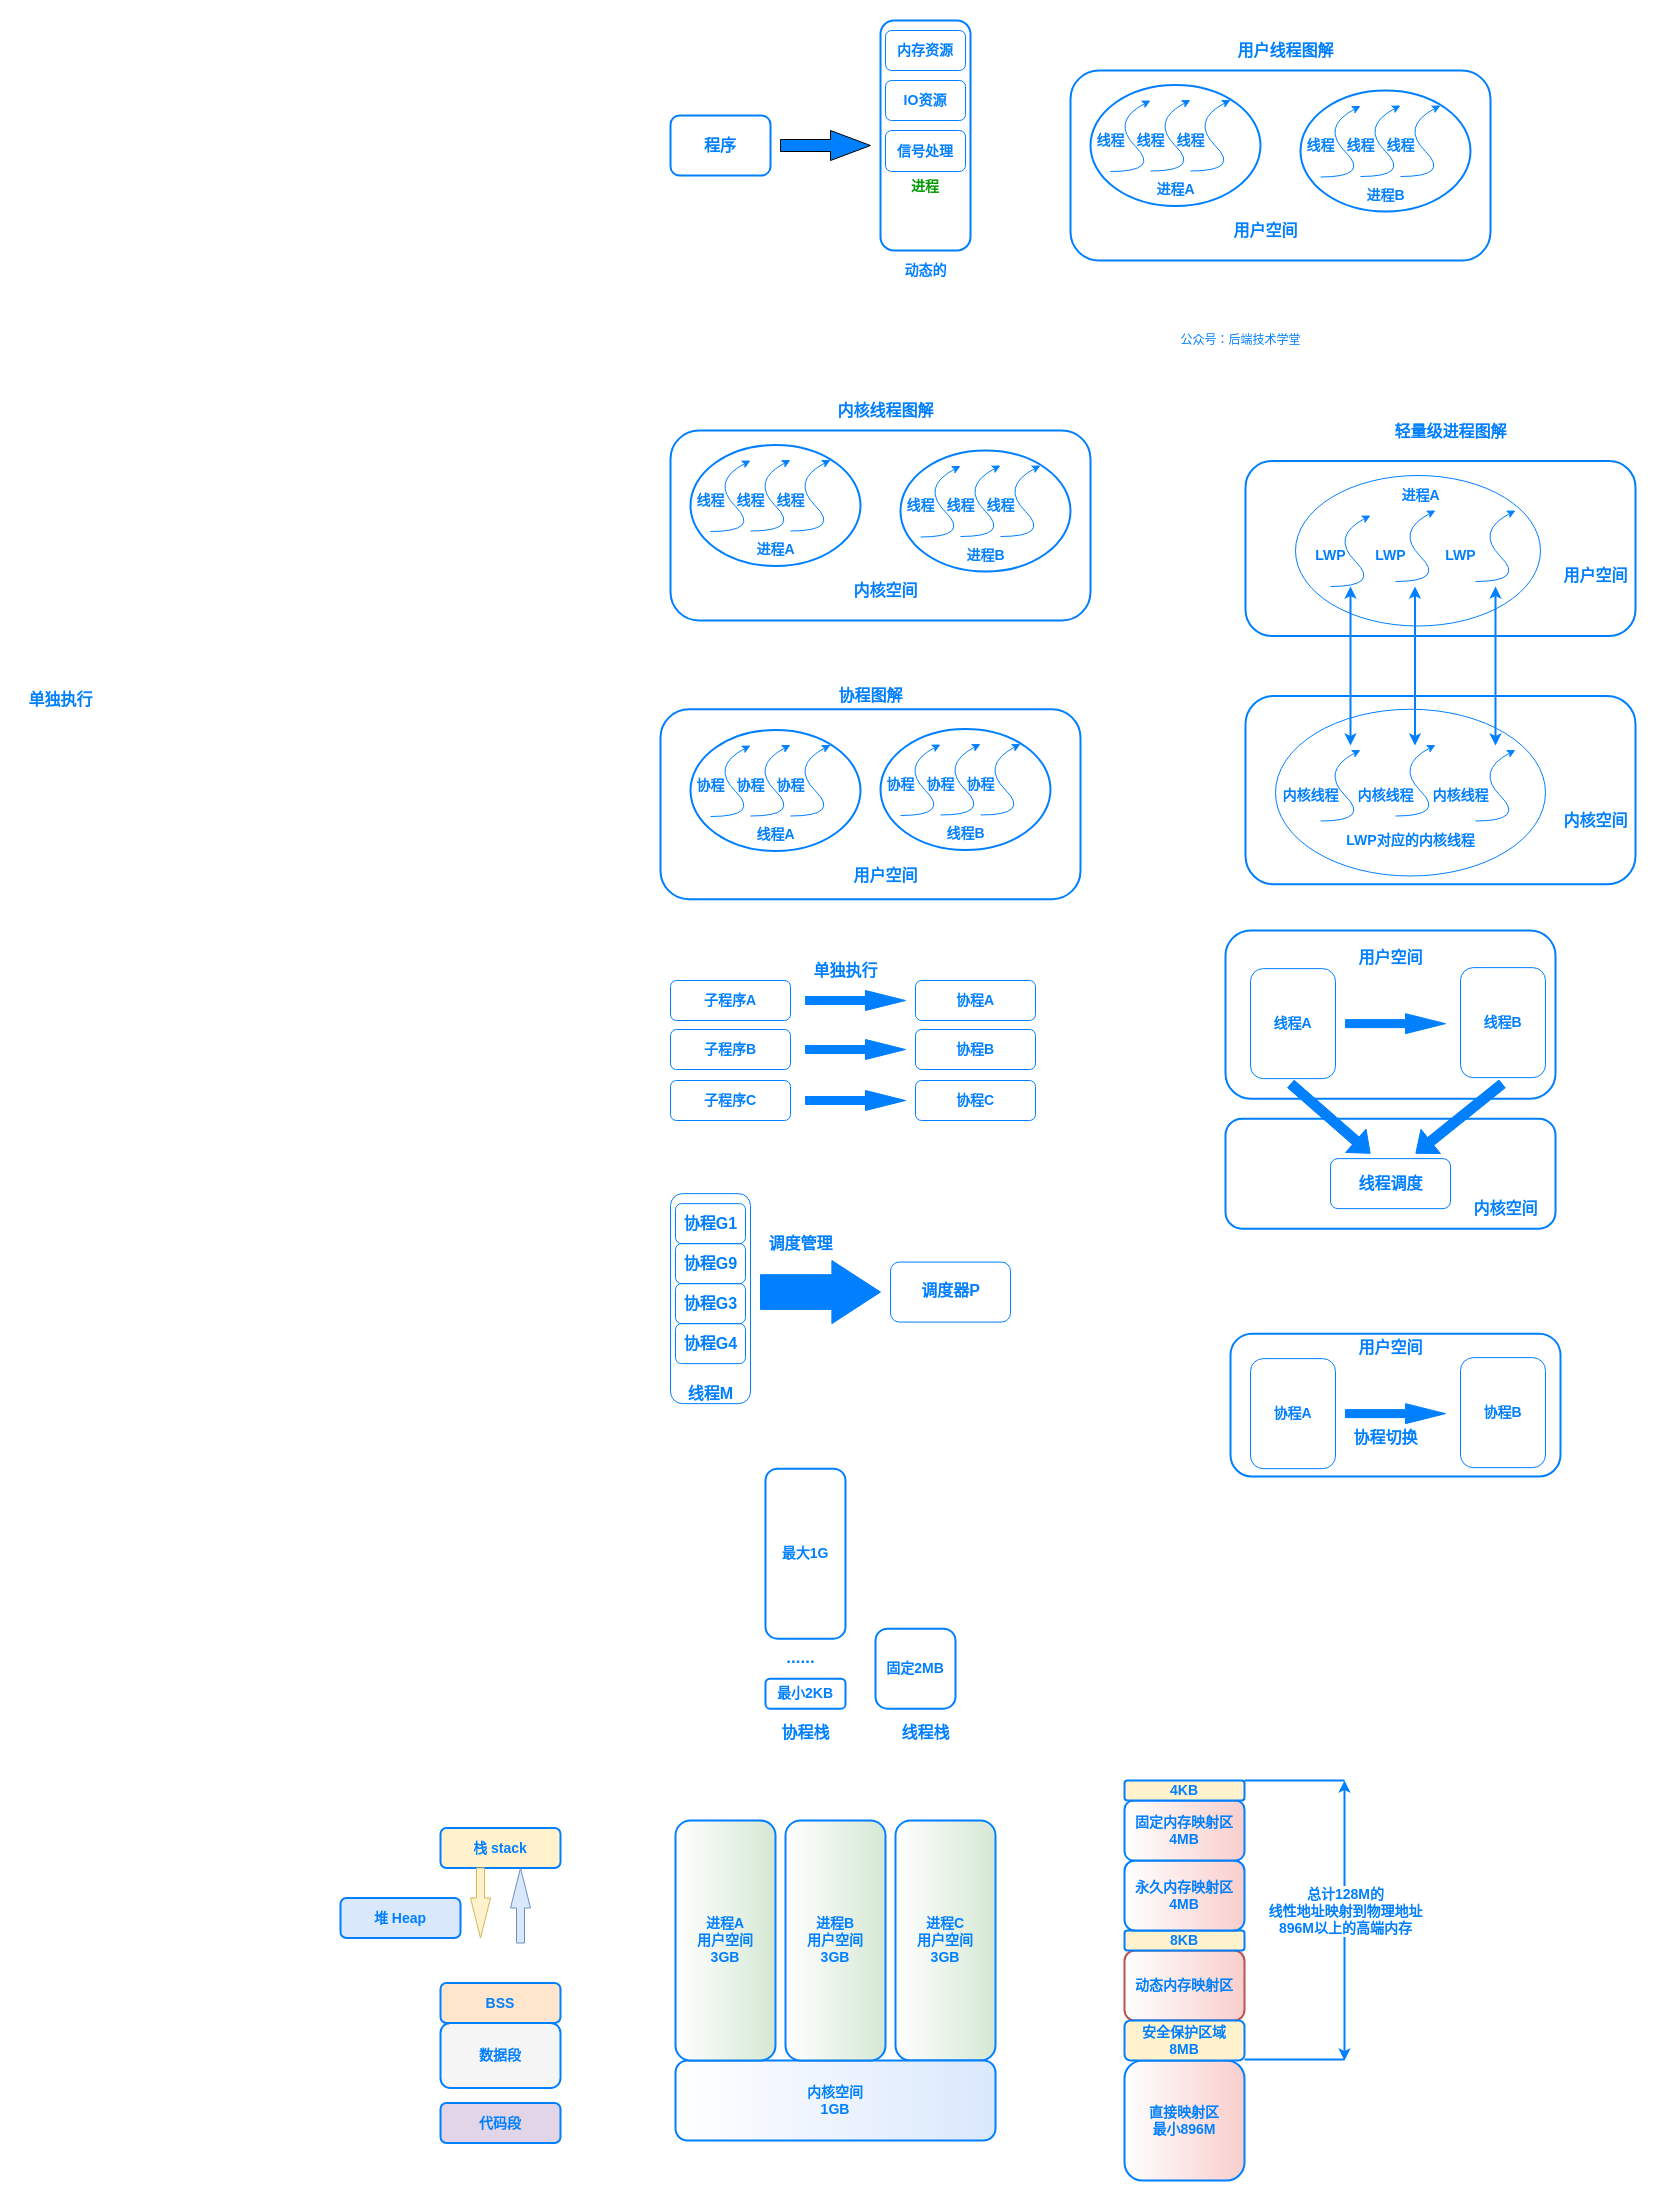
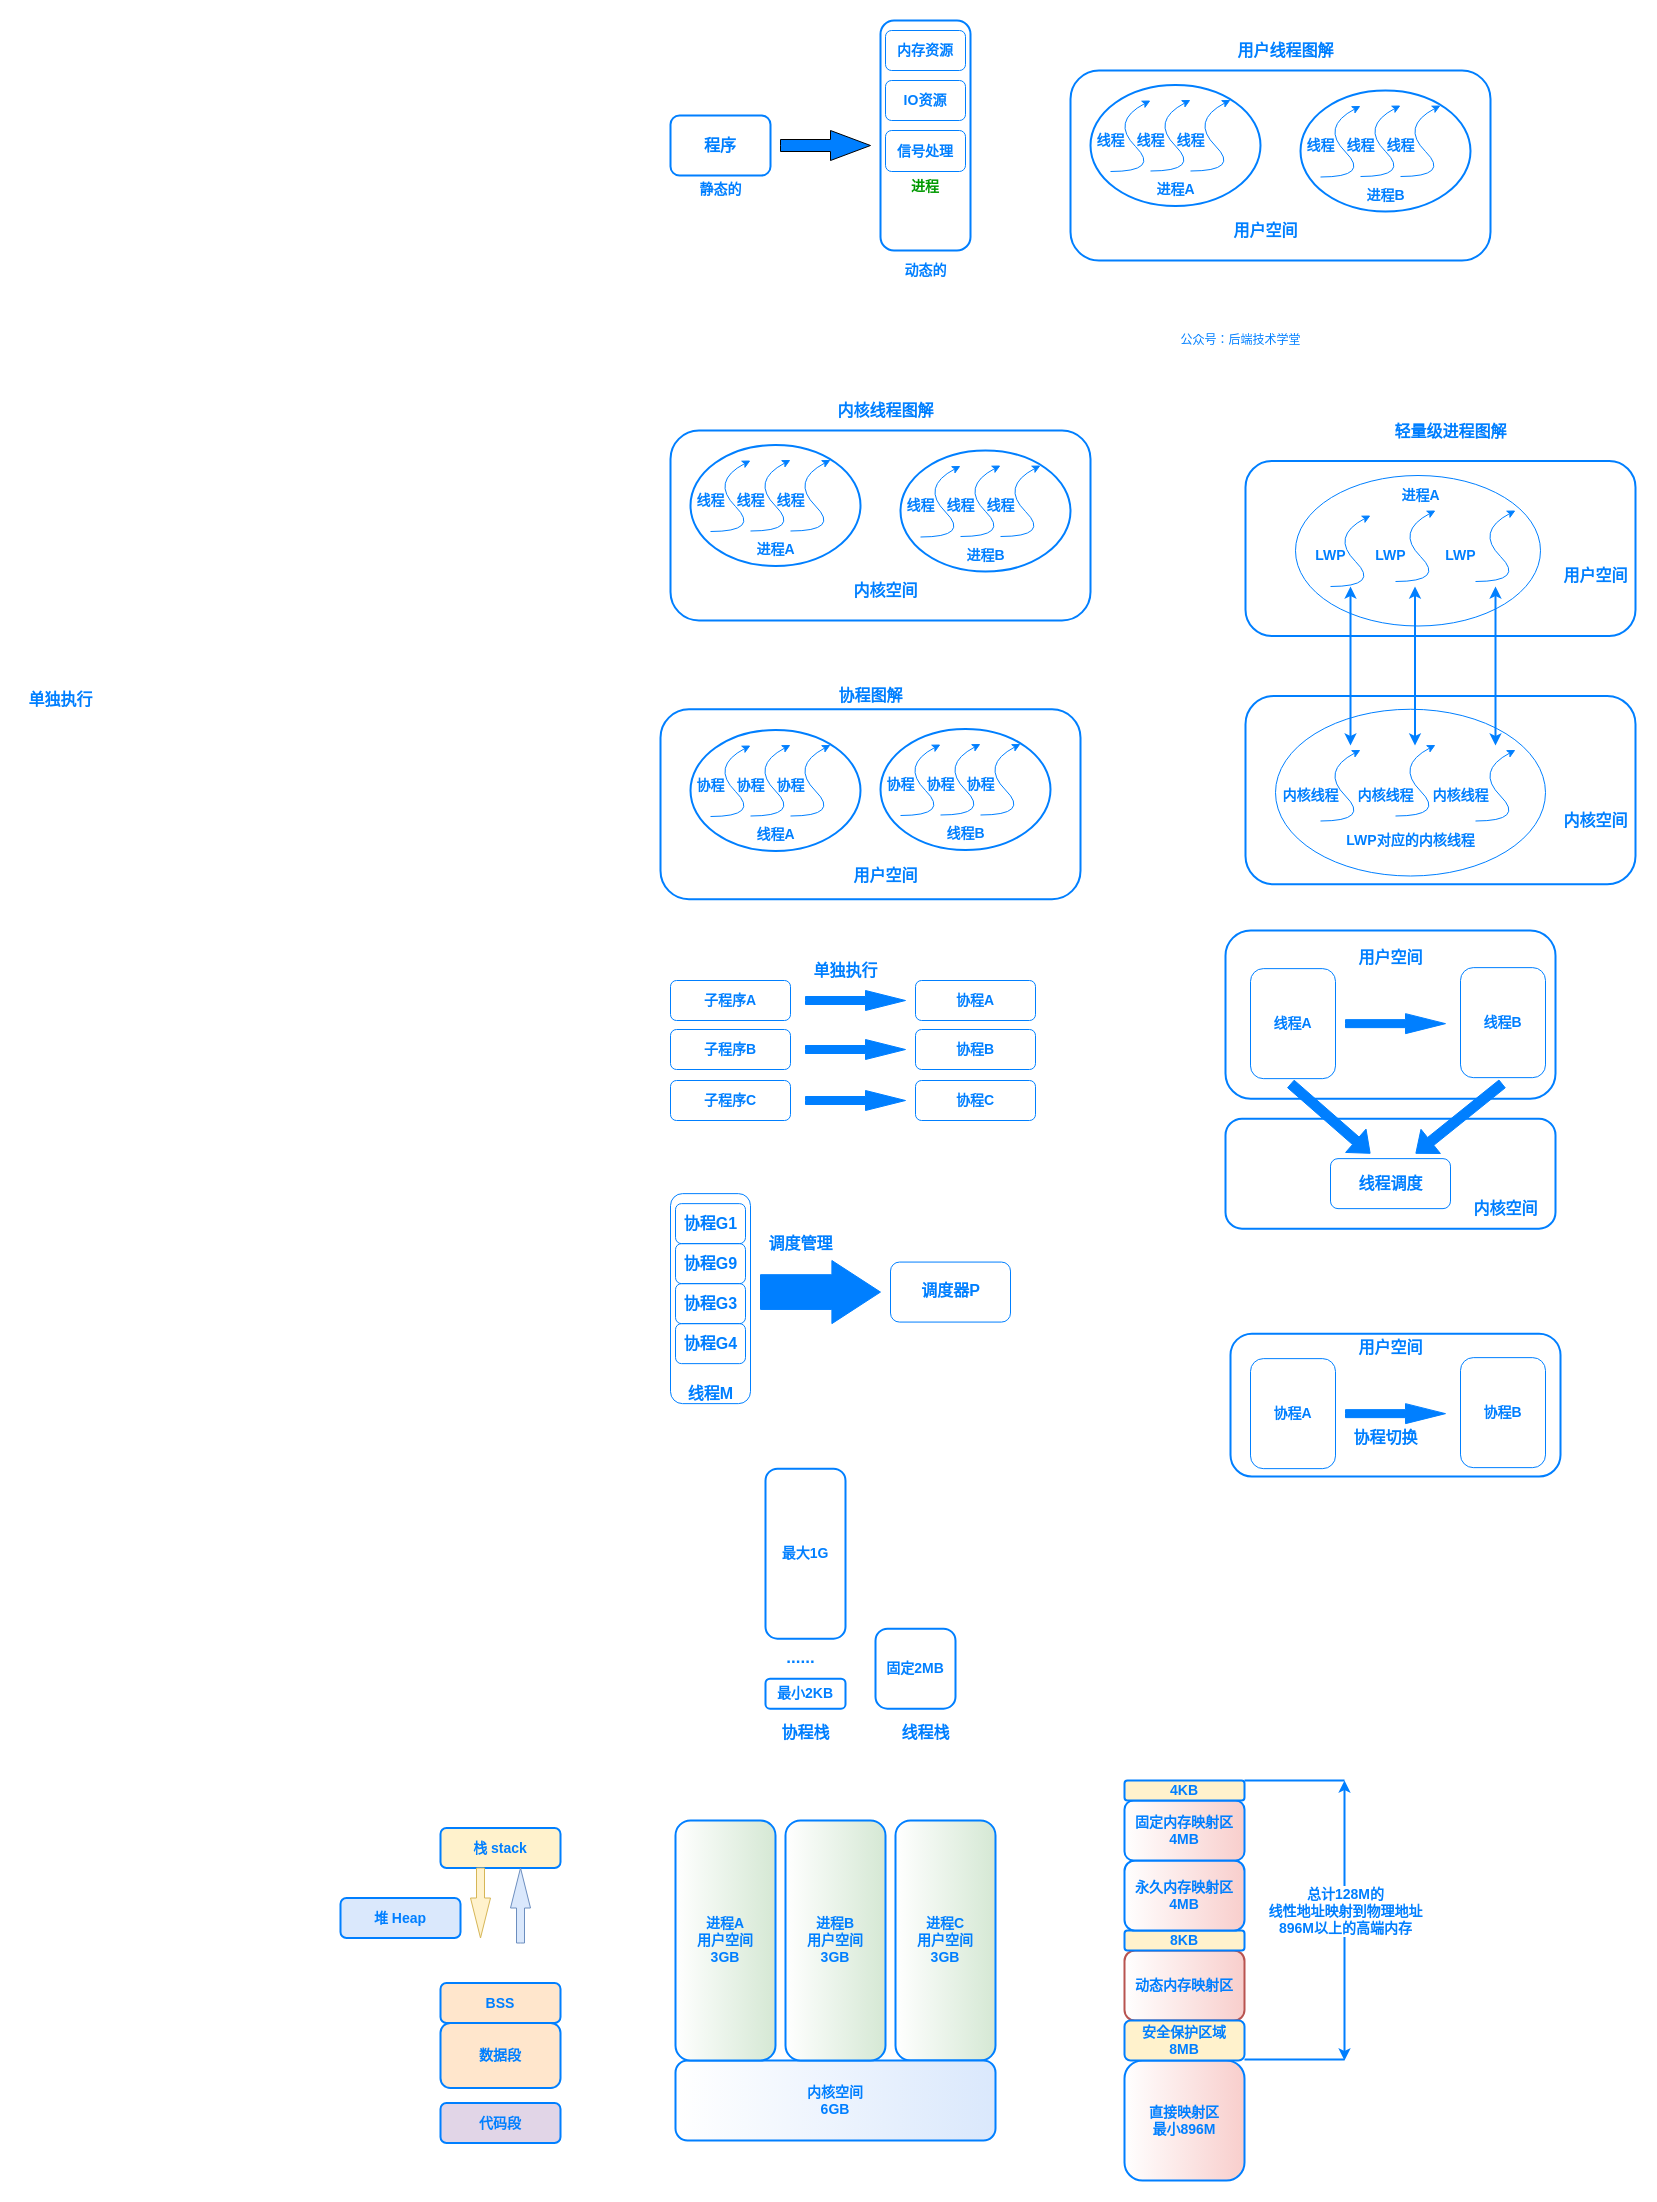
node "静态的": added
node "数据段": fillcolor #f5f5f5 -> #ffe6cc
node "内核空间 1GB": label "内核空间 1GB" -> "内核空间 6GB"
